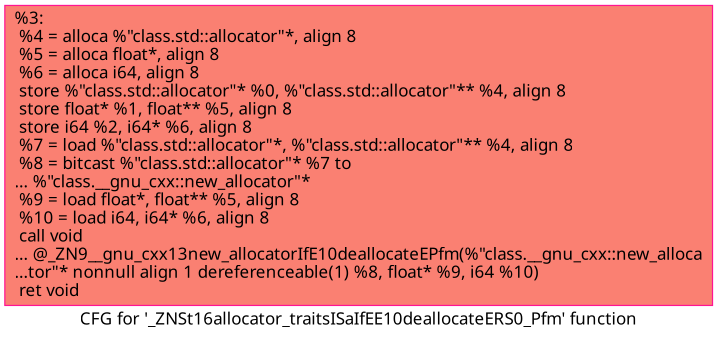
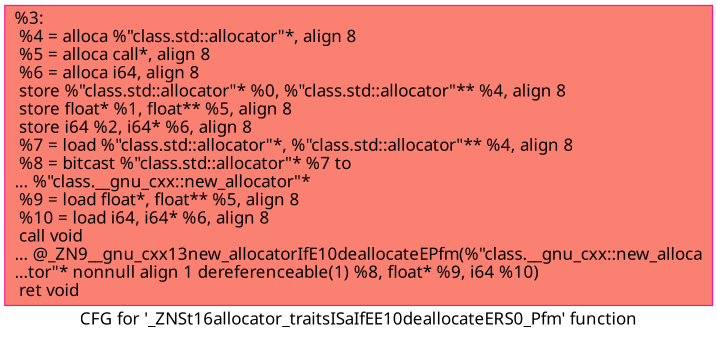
node "%3:": text "%5 = alloca float*, align 8" -> "%5 = alloca call*, align 8"
